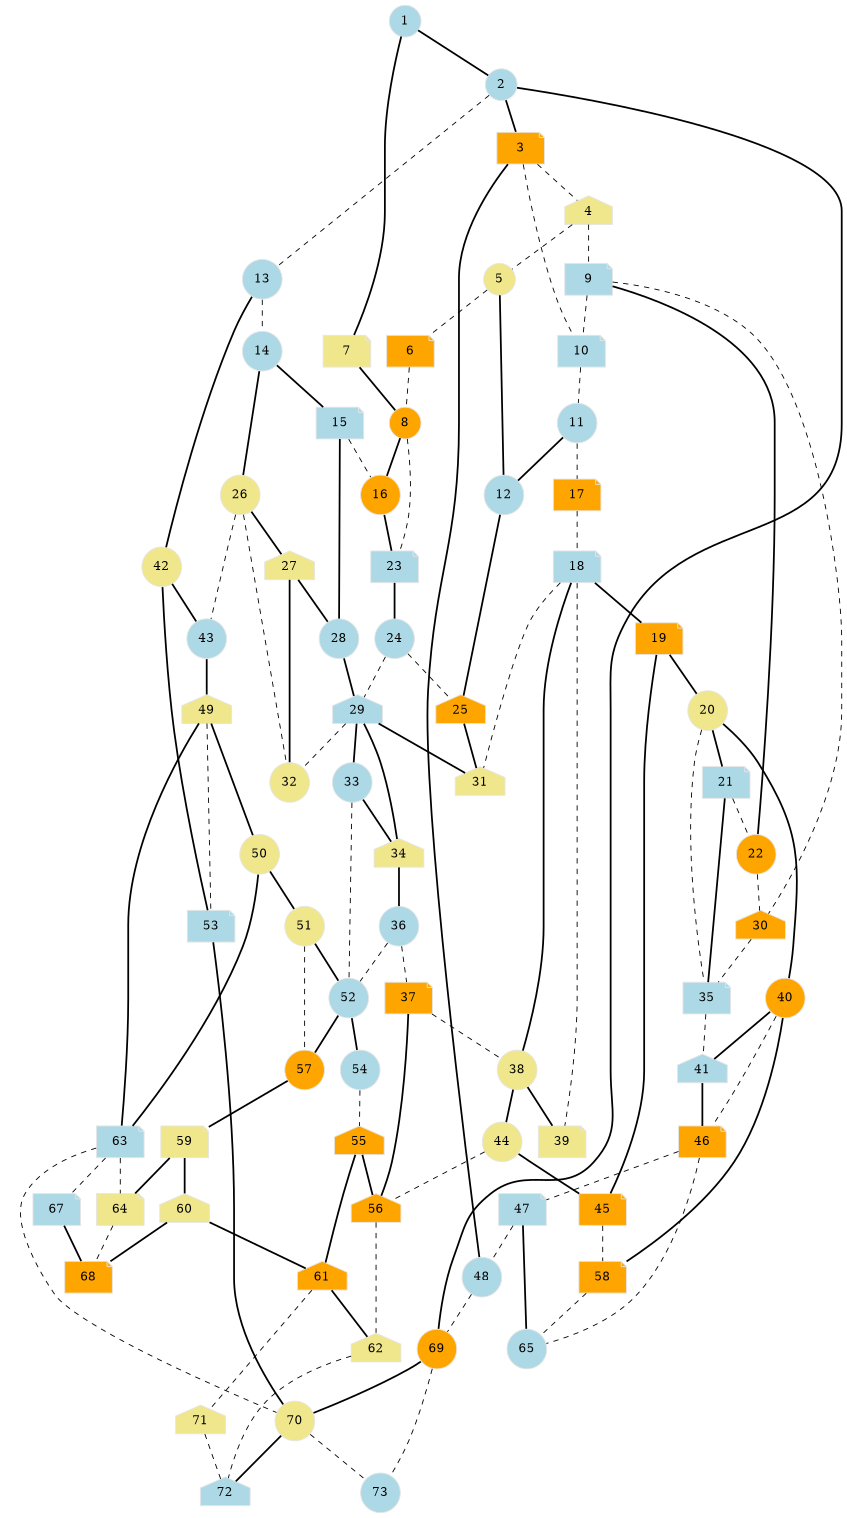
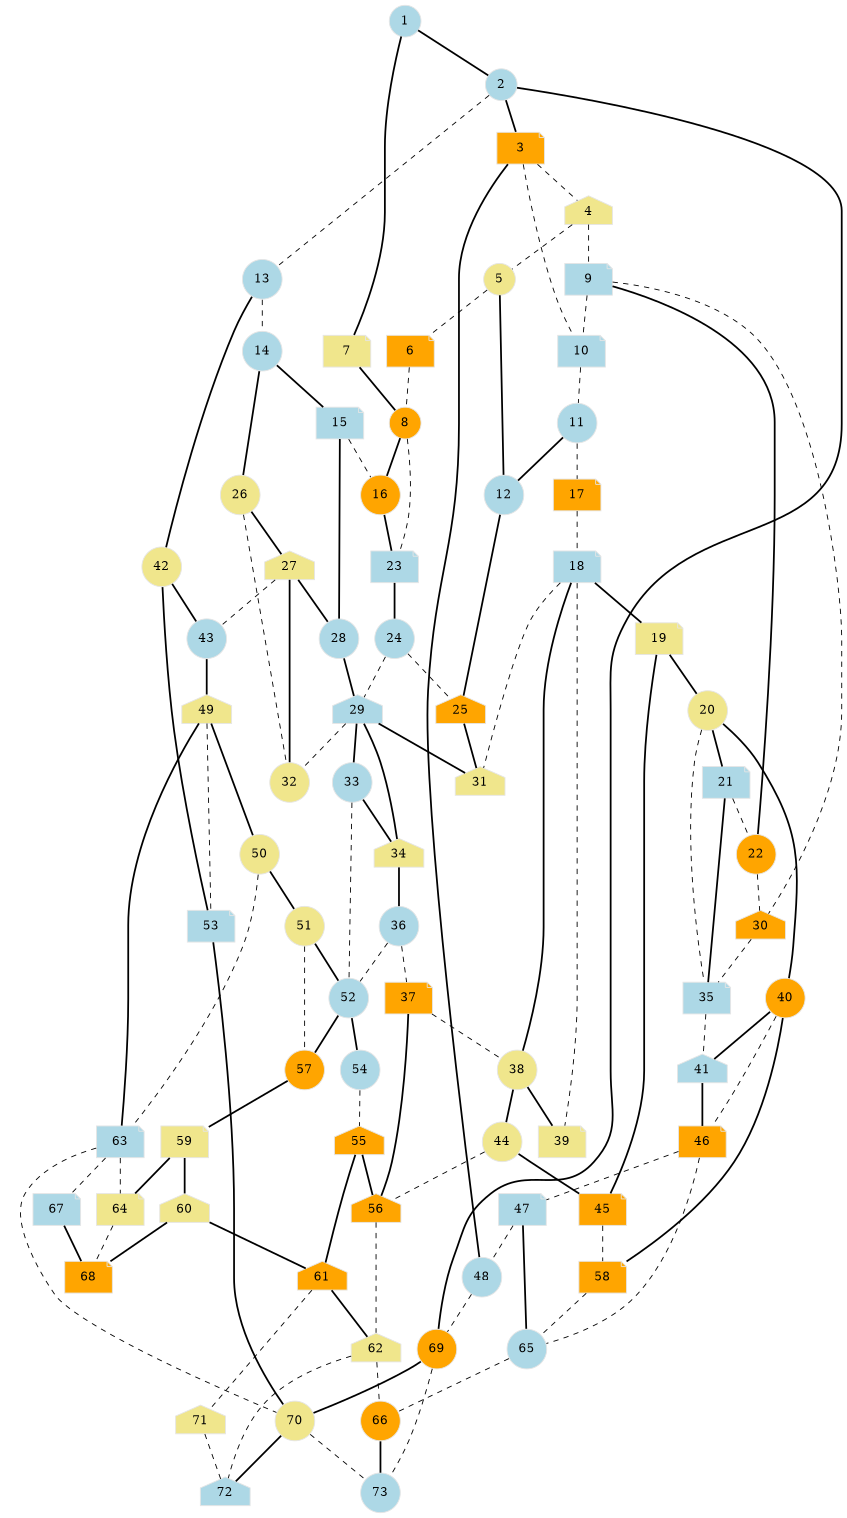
edge "26" -- "43": now "27" -- "43"
node "19": fillcolor orange -> khaki
edge "50" -- "63": style bold -> dashed
node "66": added
